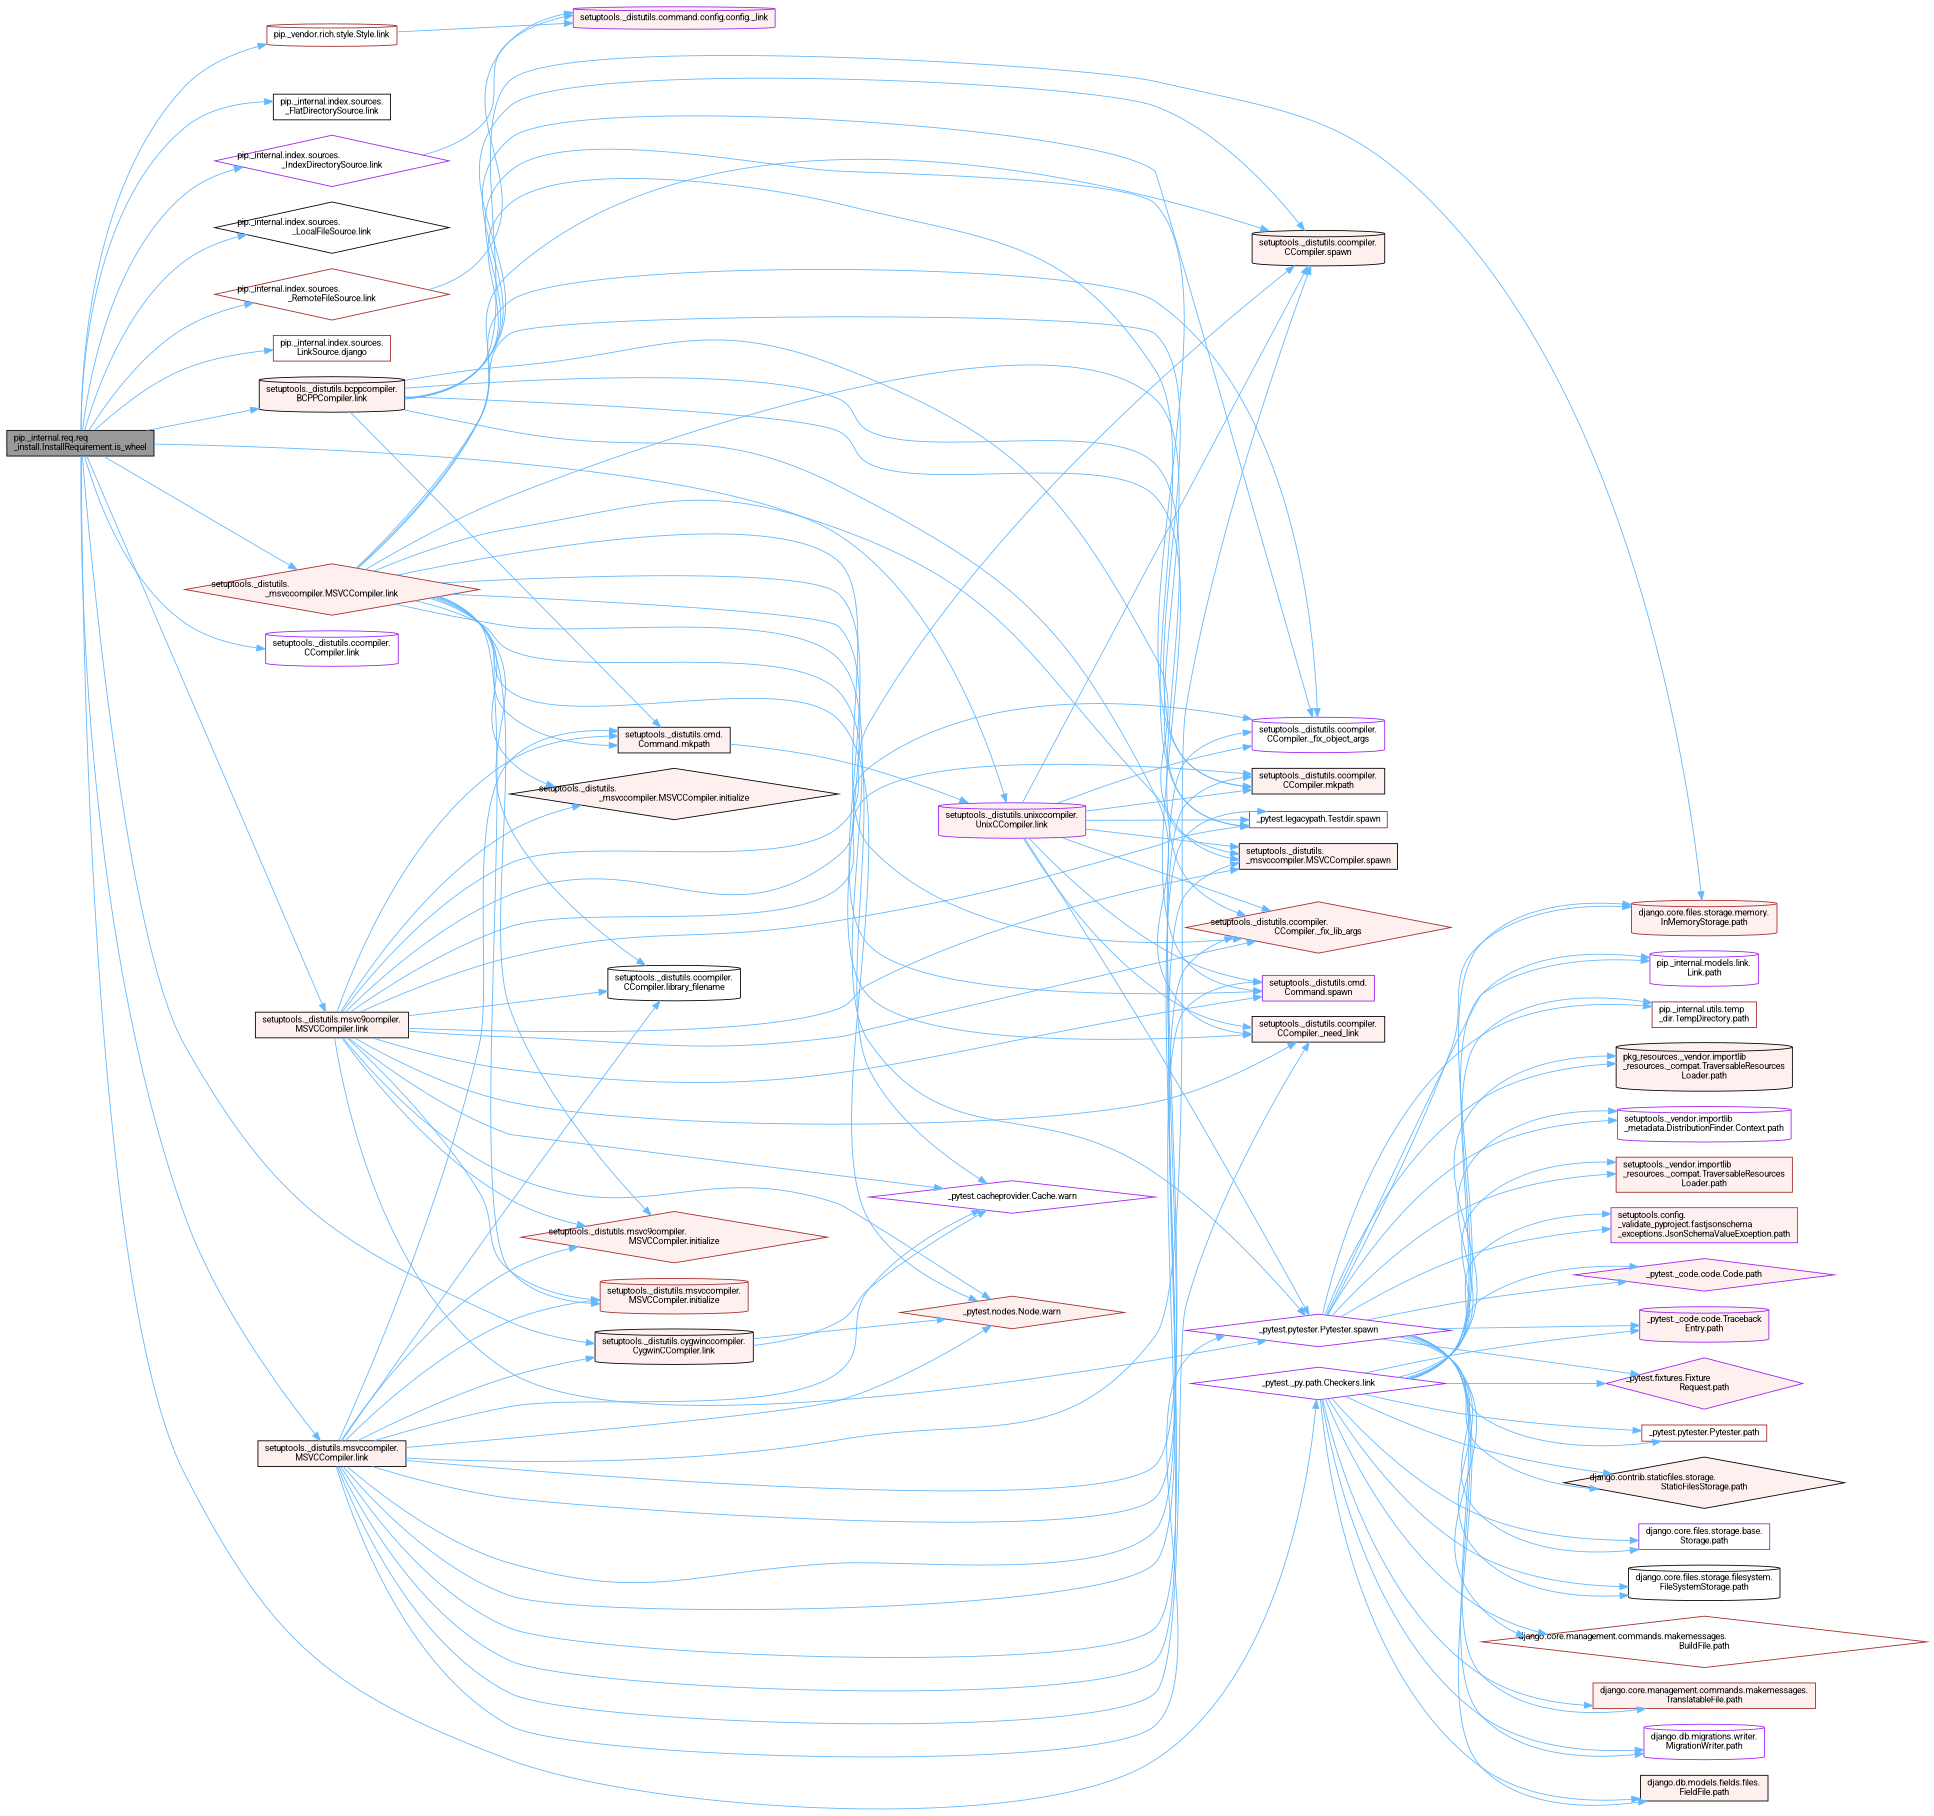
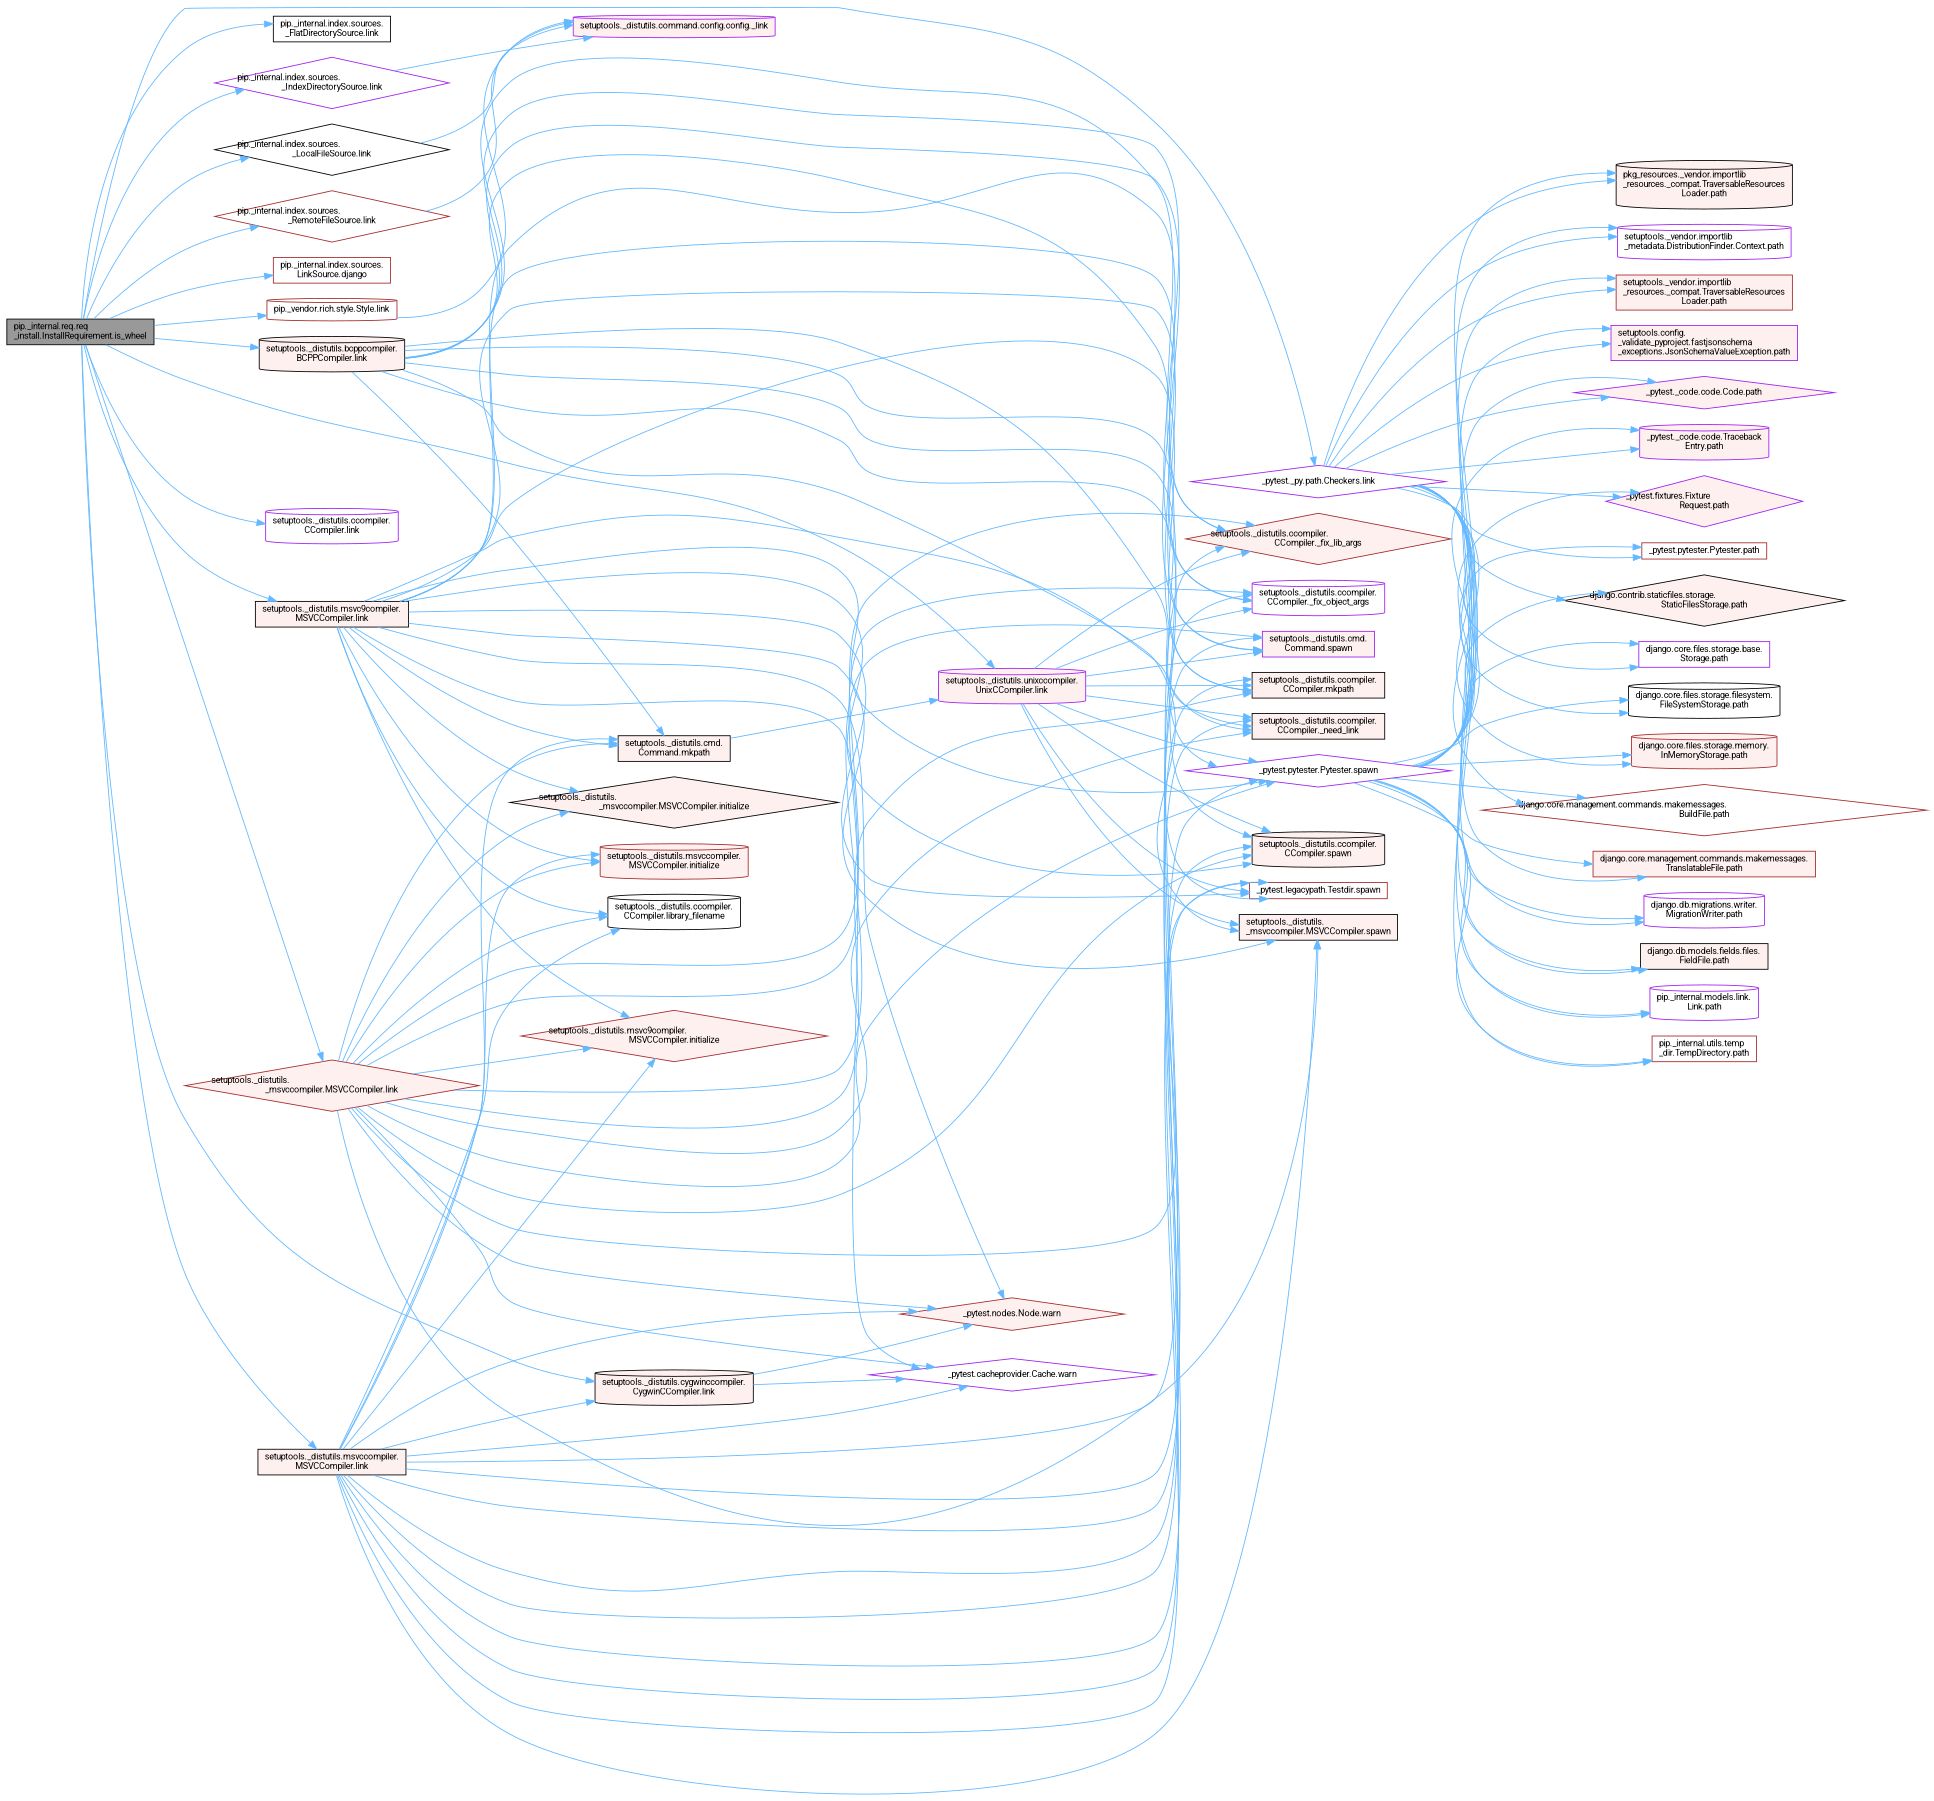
edge "setuptools._distutils.bcppcompiler. BCPPCompiler.link" -> "django.core.files.storage.memory. InMemoryStorage.path": now "setuptools._distutils.bcppcompiler. BCPPCompiler.link" -> "_pytest.pytester.Pytester.spawn"
edge "pip._internal.index.sources. _LocalFileSource.link" -> "setuptools._distutils.command.config.config._link": added
